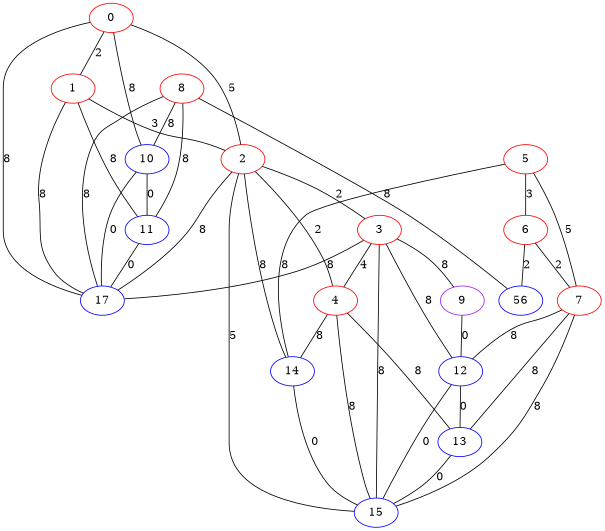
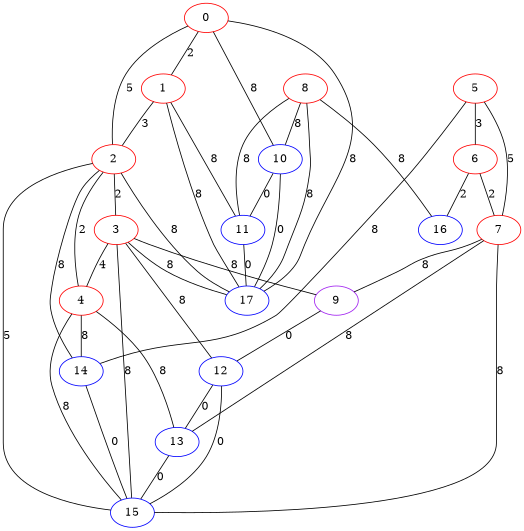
node "56": label "56" -> "16"
edge "7" -- "12": now "7" -- "9"
